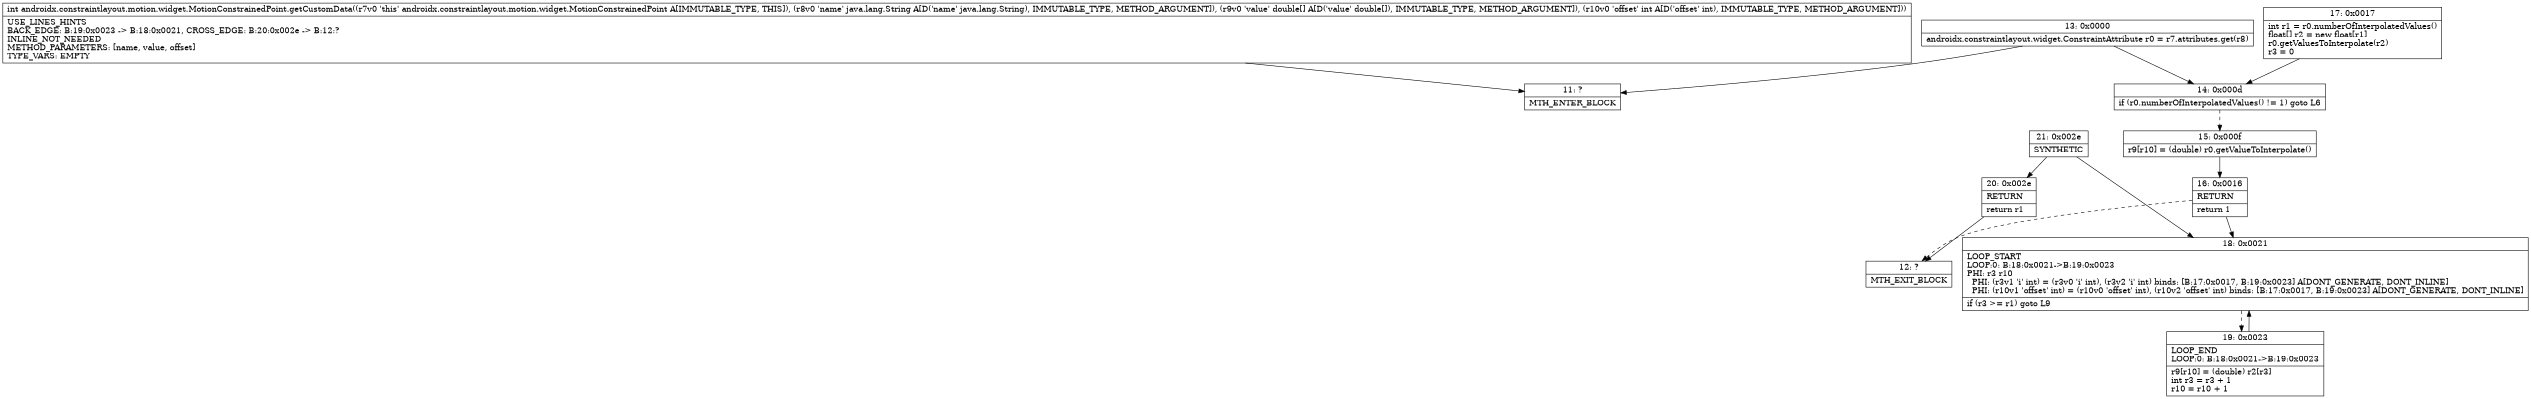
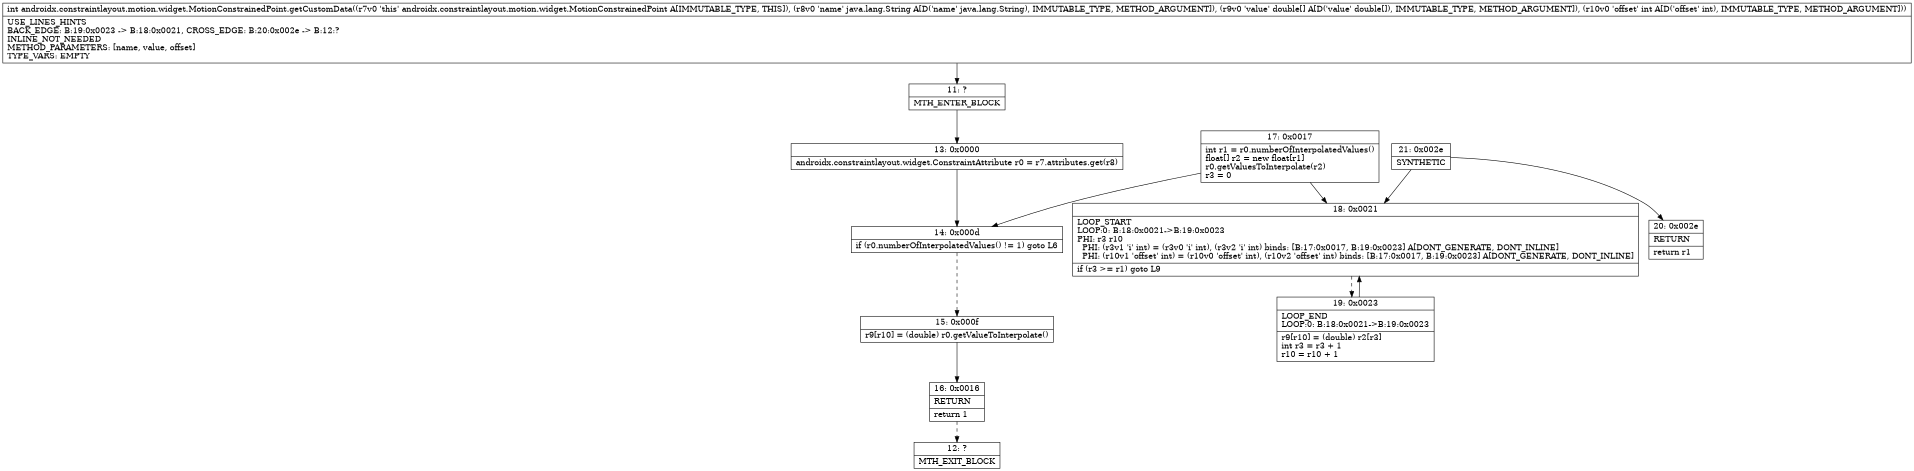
edge "13: 0x0000" -> "11: ?": reversed
edge "16: 0x0016" -> "18: 0x0021": now "17: 0x0017" -> "18: 0x0021"
edge "20: 0x002e" -> "12: ?": removed
